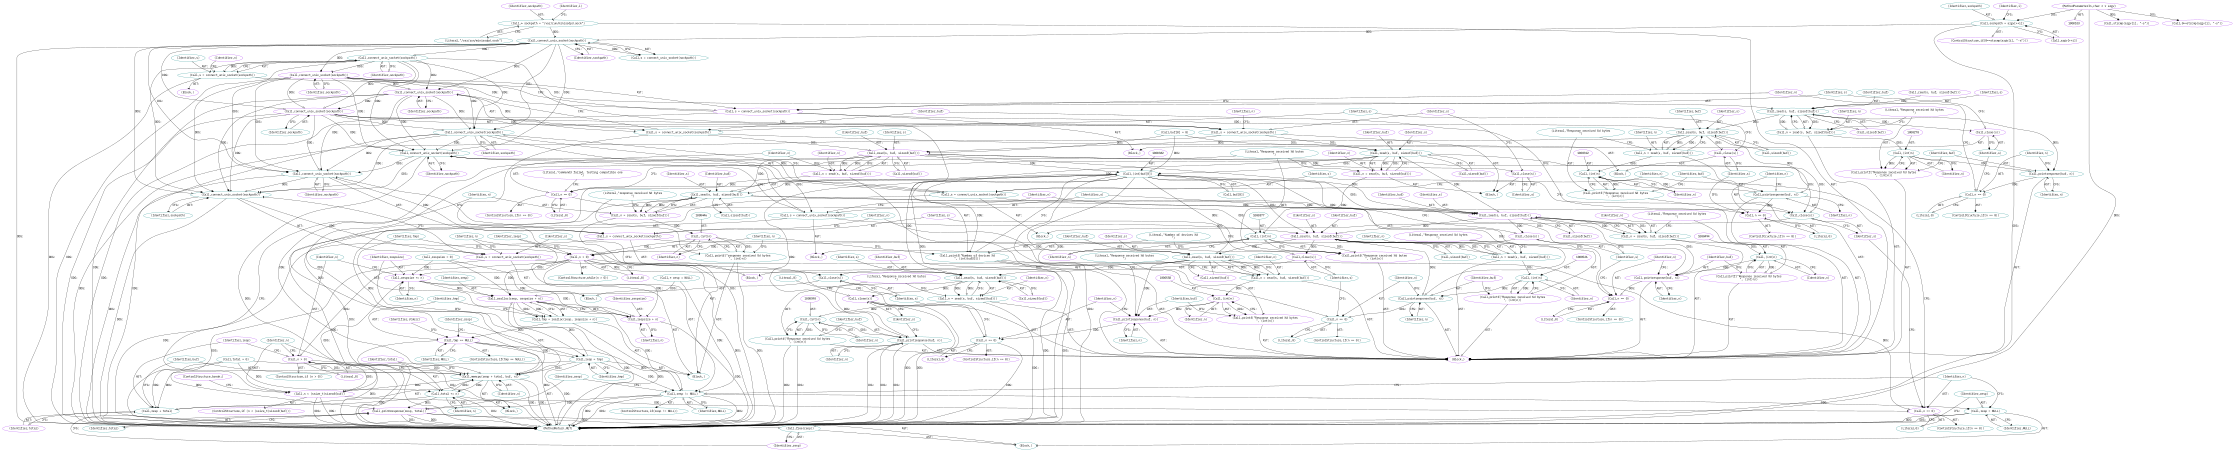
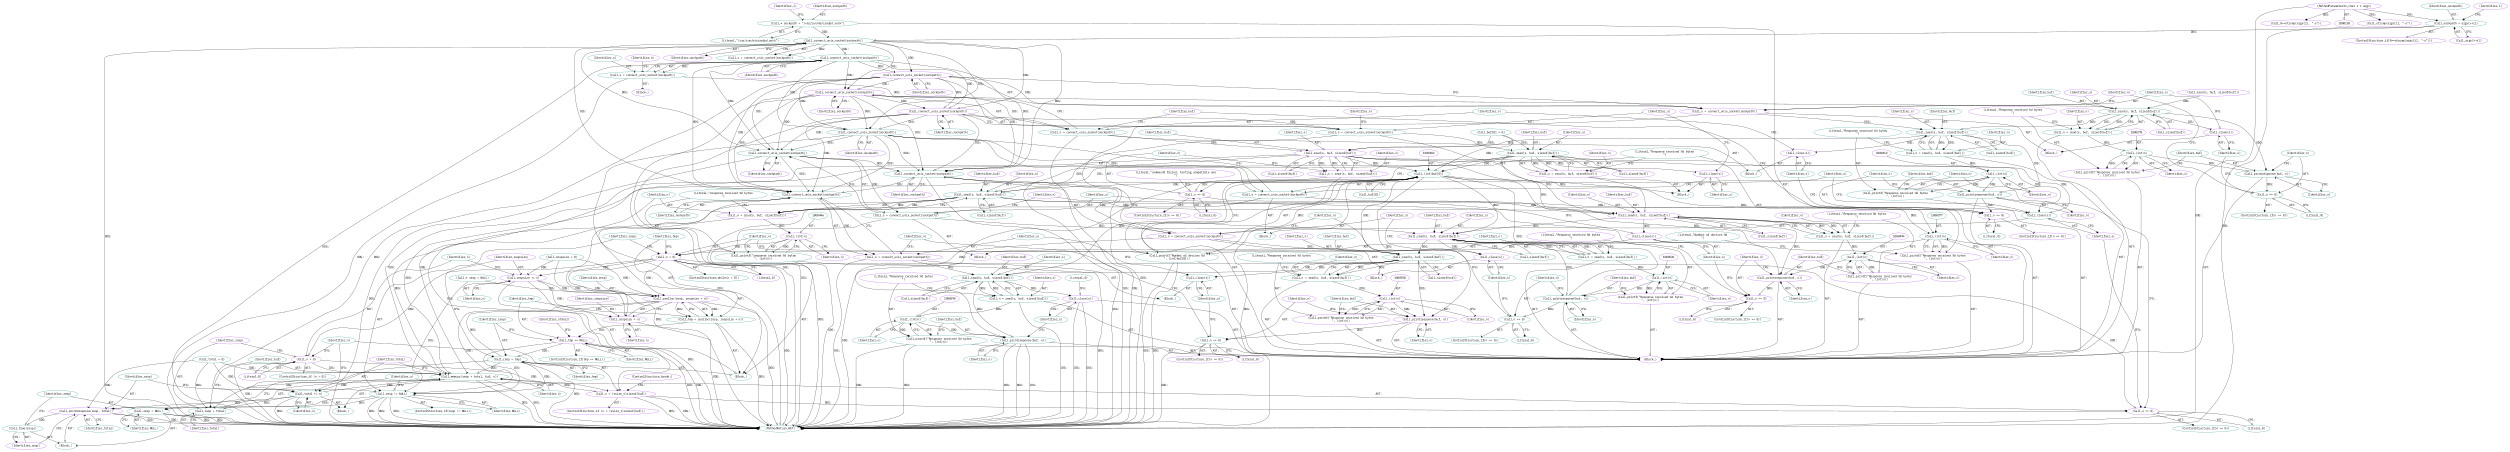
edge "(Call,tmp = realloc(resp, respsize + n))" -> "(Call,realloc(resp, respsize + n))": arrowhead onormal -> tee
edge "(Call,respsize += n)" -> "(Call,n < (ssize_t)sizeof(buf))": now "(Call,respsize += n)" -> "(MethodReturn,RET)"
